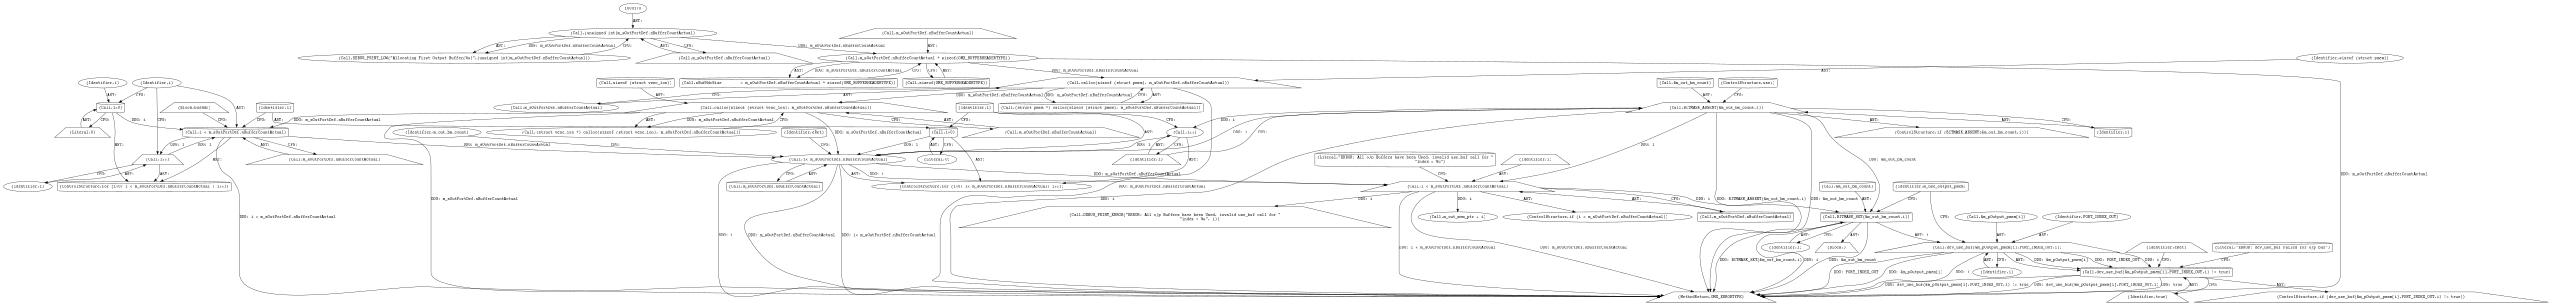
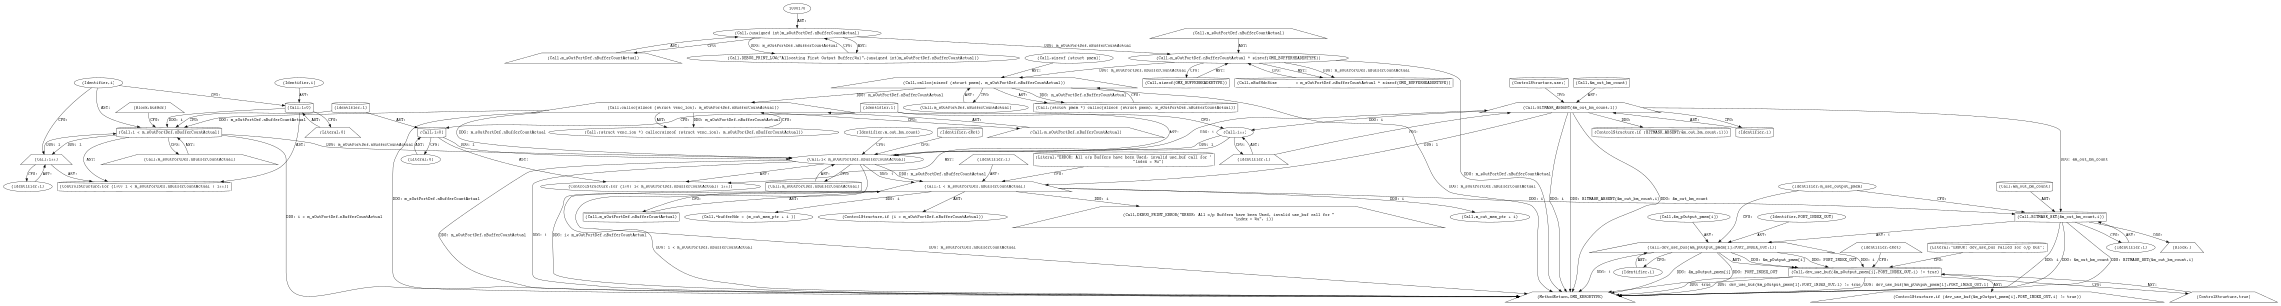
node "(Identifier,sizeof (struct pmem))": label "(Identifier,sizeof (struct pmem))" -> "(Call,sizeof (struct pmem))"
node "(Call,sizeof (struct venc_ion))": removed
edge "(Call,BITMASK_ABSENT(&m_out_bm_count,i))" -> "(ControlStructure,if (BITMASK_ABSENT(&m_out_bm_count,i)))": label "AST: " -> "DDG: "
node "(ControlStructure,if (BITMASK_ABSENT(&m_out_bm_count,i)))": shape trapezium -> cylinder
node "(Identifier,m_use_output_pmem)": shape cylinder -> ellipse
node "(Call,*bufferHdr = (m_out_mem_ptr + i ))": added
edge "(Call,BITMASK_SET(&m_out_bm_count,i))" -> "(Block,)": label "AST: " -> "DDG: "
node "(Identifier,true)": label "(Identifier,true)" -> "(ControlStructure,true)"
